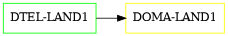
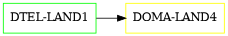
node "DOMA-LAND1": label "DOMA-LAND1" -> "DOMA-LAND4"
